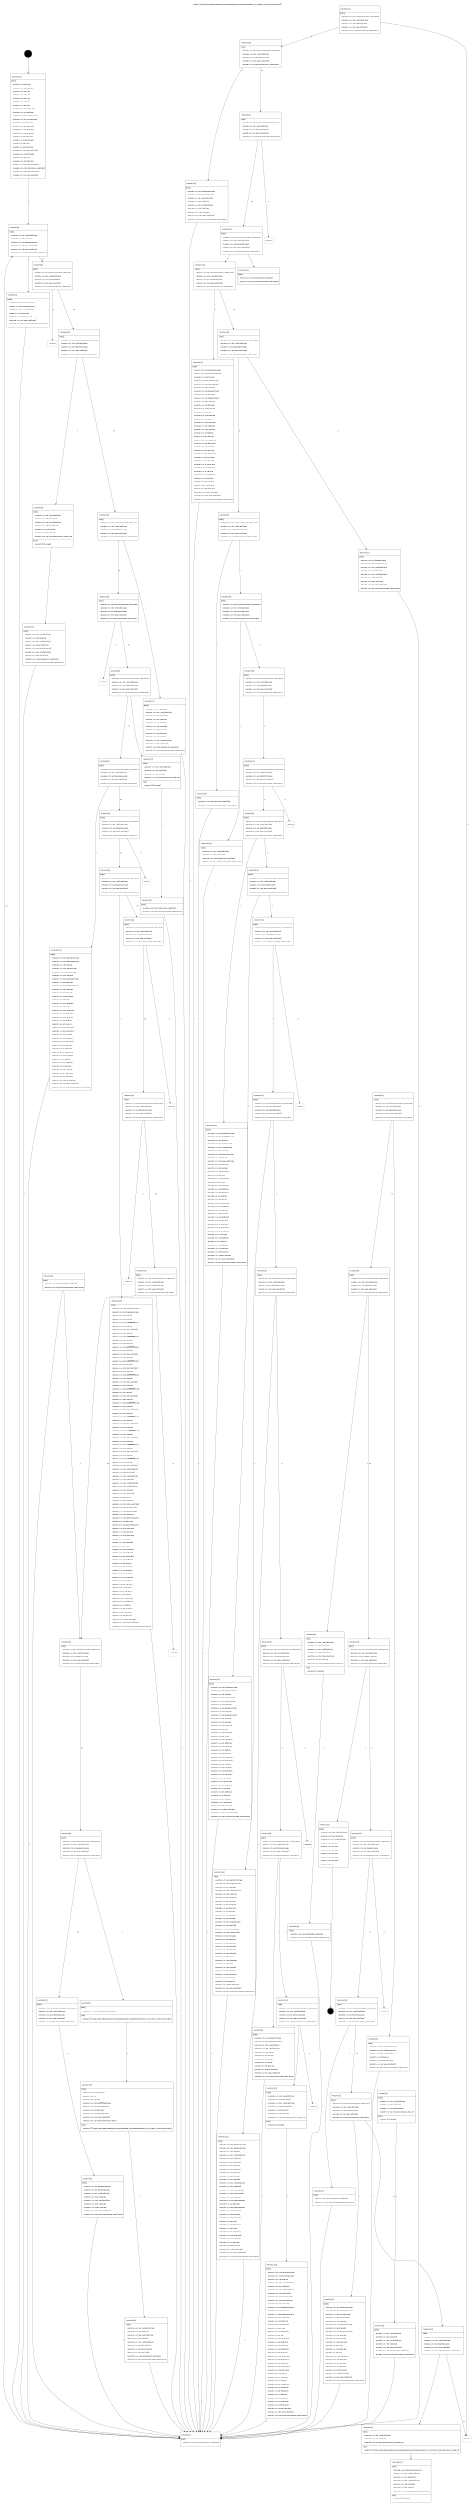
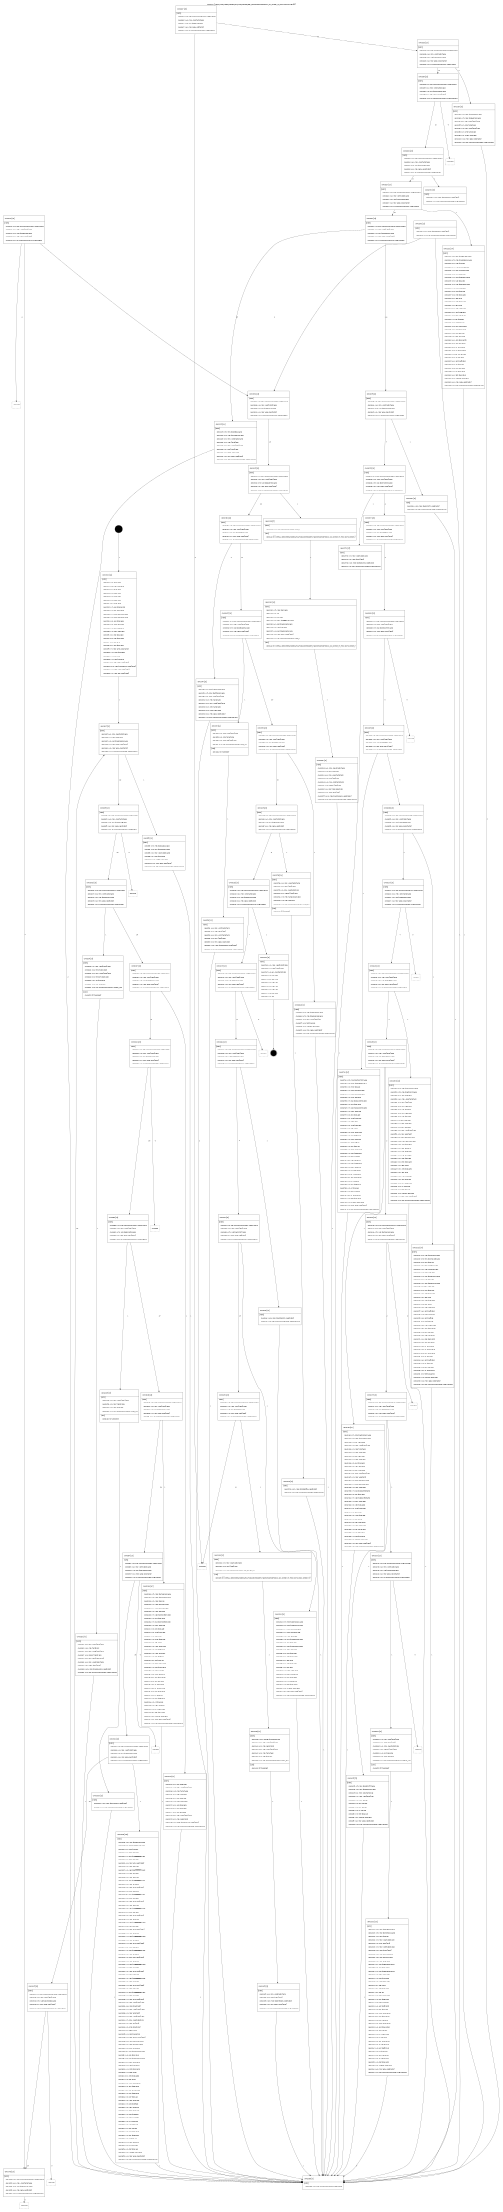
node "0x4019d7 [28]": added
edge "0x40194b [28]" -> "0x401967 [28]": reversed
node "0x4024d5 [31]": added
